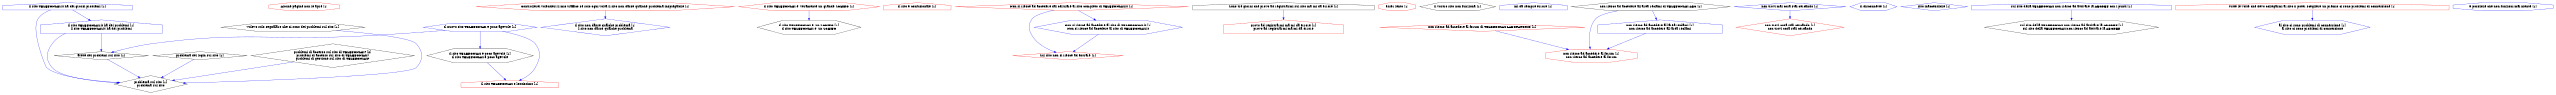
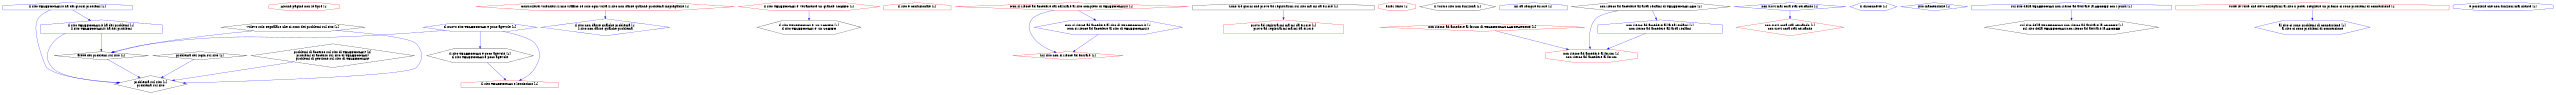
edge "Volevo solo segnalare che ci sono dei problemi sul sito [1]" -> "avete dei problemi sul sito [1]": added
